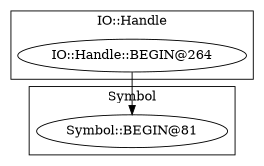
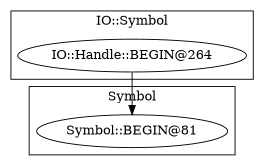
cluster "IO::Handle": label "IO::Handle" -> "IO::Symbol"
